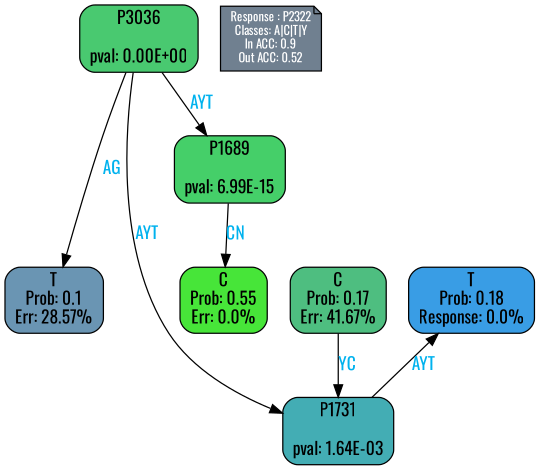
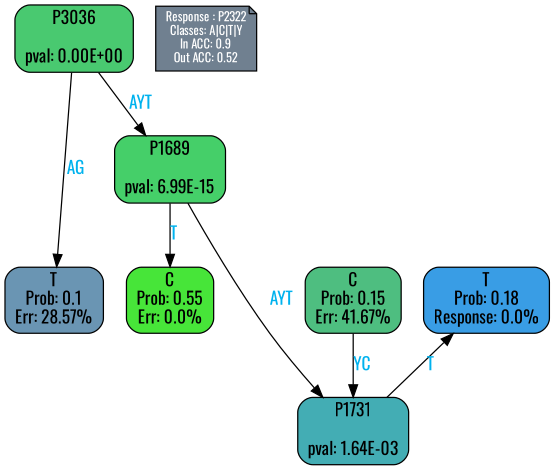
edge "P1689 pval: 6.99E-15" -> "C Prob: 0.55 Err: 0.0%": label "CN" -> "T"
edge "P3036 pval: 0.00E+00" -> "P1731 pval: 1.64E-03": now "P1689 pval: 6.99E-15" -> "P1731 pval: 1.64E-03"
node "C Prob: 0.17 Err: 41.67%": label "C Prob: 0.17 Err: 41.67%" -> "C Prob: 0.15 Err: 41.67%"
edge "P1731 pval: 1.64E-03" -> "T Prob: 0.18 Response: 0.0%": label "AYT" -> "T"
